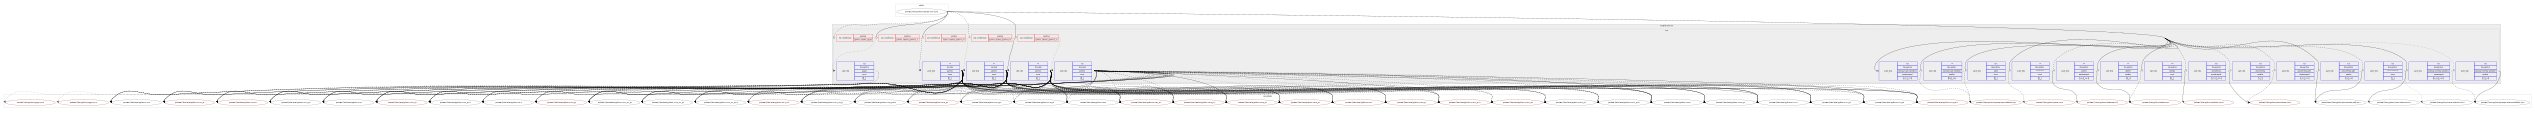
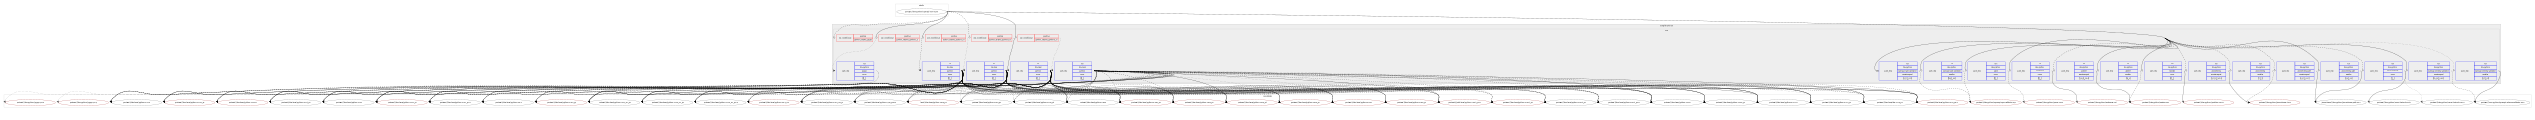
node "portage://dev-asgiref/python-3.13.0_rc1_p2": label "portage://dev-asgiref/python-3.13.0_rc1_p2" -> "portage://dev-lang/python-3.13.0_rc1_p2"
node "portage://dev-lang/python-3.8.19_p2": label "portage://dev-lang/python-3.8.19_p2" -> "lang://dev-lang/python-3.8.19_p2"
node "portage://dev-targets/python-3.9.19_p3": label "portage://dev-targets/python-3.9.19_p3" -> "portage://dev-lang/python-3.9.19_p3"
node "portage://dev-lang/python-3.10.14_p1-r1": label "portage://dev-lang/python-3.10.14_p1-r1" -> "portage://path-lang/python-3.10.14_p1-r1"
node "portage://dev-lang/python-3.11.9_p2": label "portage://dev-lang/python-3.11.9_p2" -> "portage://dev-lang/dev-3.11.9_p2"
node "portage://none-python/werkzeug-3.0.4": label "portage://none-python/werkzeug-3.0.4" -> "portage://dev-python/werkzeug-3.0.4"
